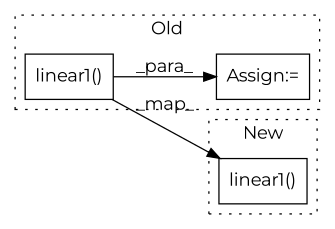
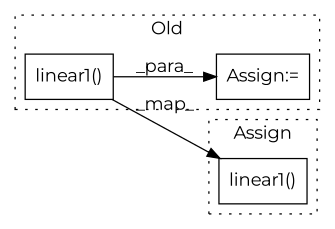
cluster "New": label "New" -> "Assign"
